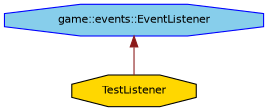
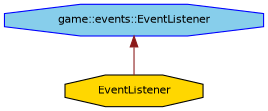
node "TestListener": label "TestListener" -> "EventListener"
